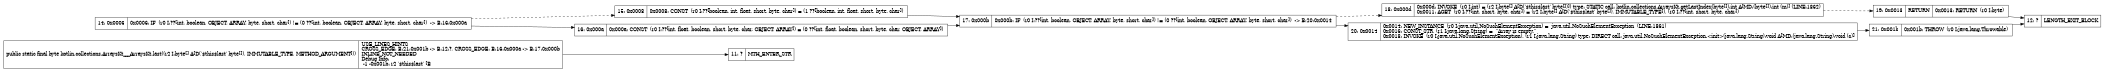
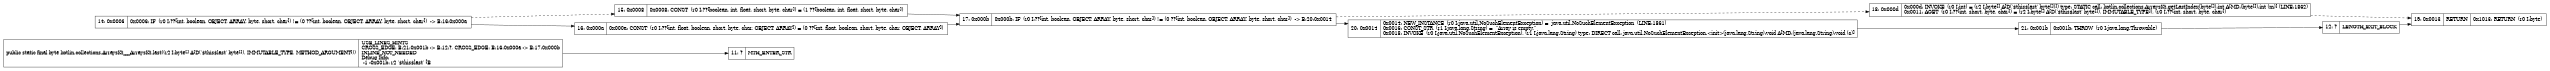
node "19: 0x0013": text "0x0013: RETURN  (r0 I:byte)" -> "0x1013: RETURN  (r0 I:byte)"
edge "19: 0x0013" -> "12: ?": reversed
